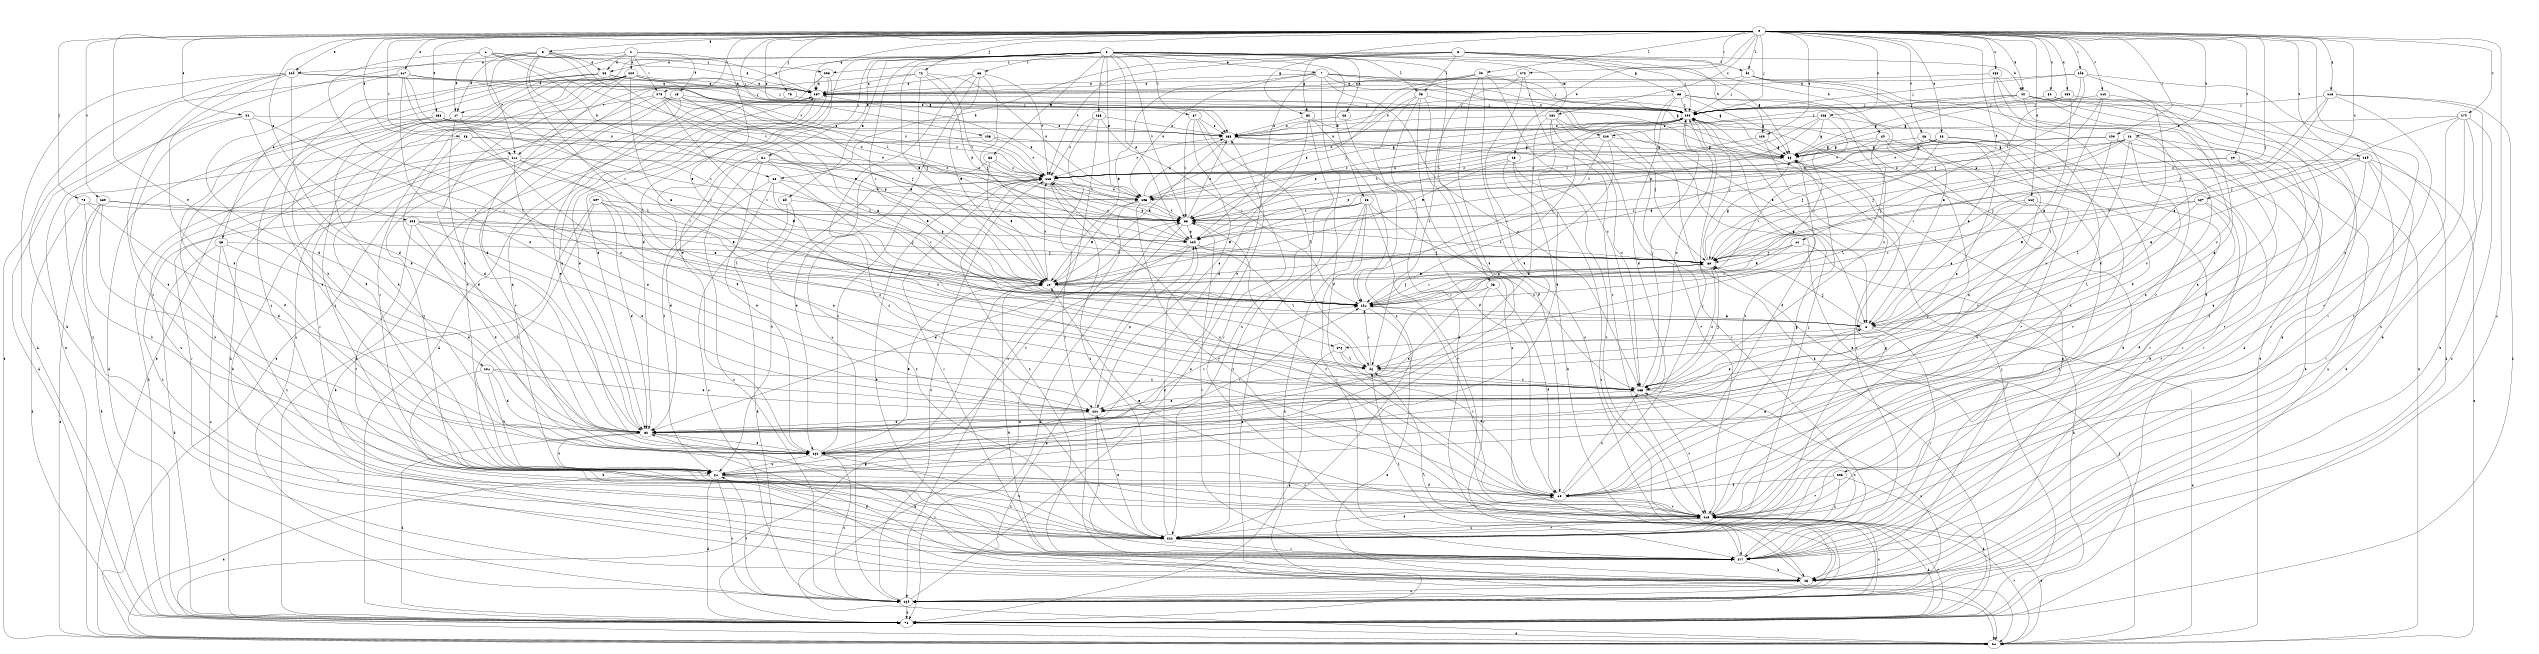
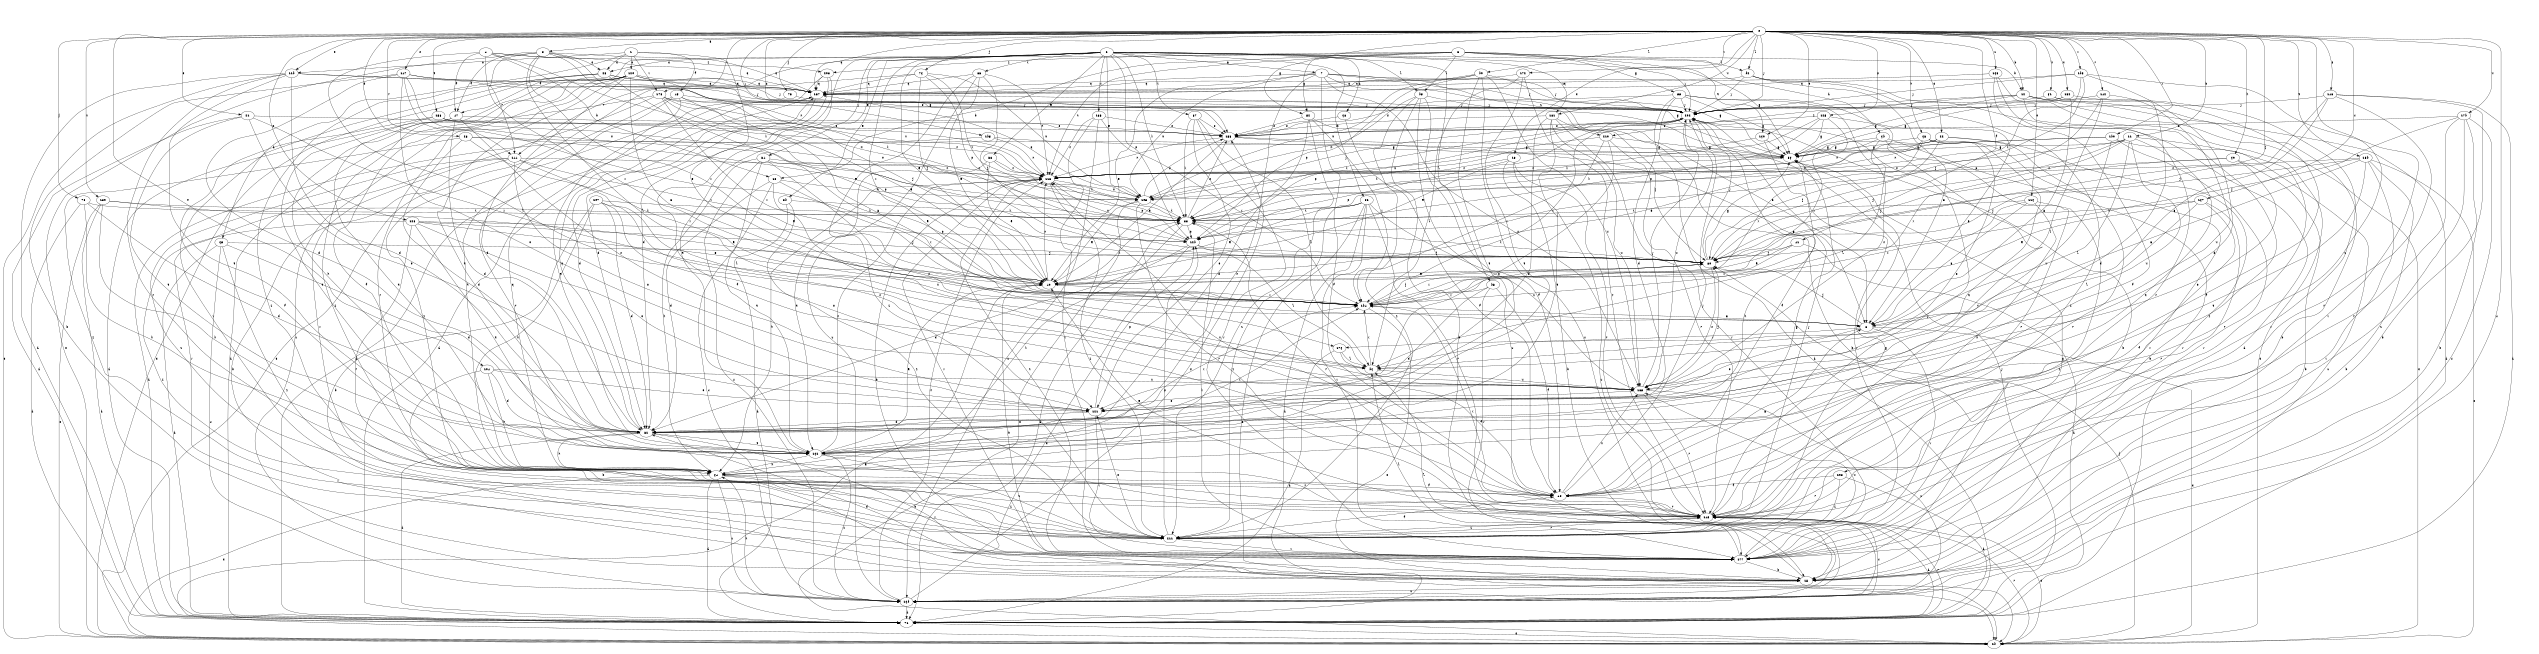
node "24": label "24" -> "29"
